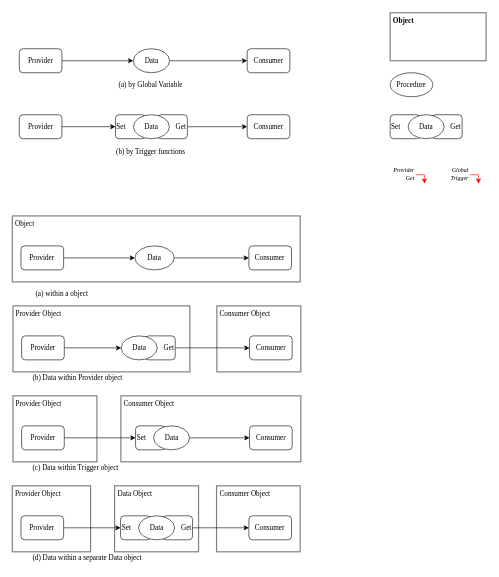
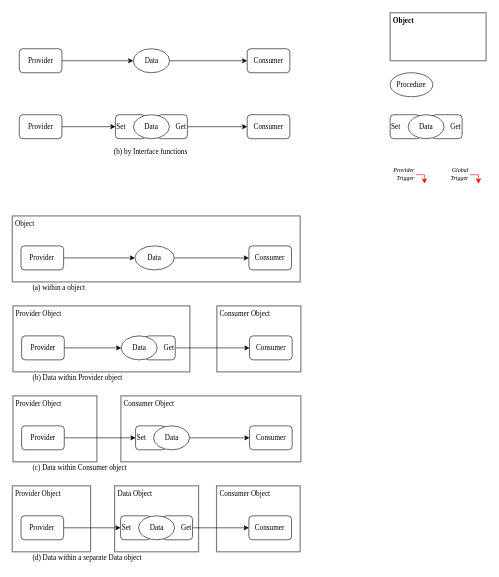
node "(a) by Global Variable": removed
node "(b) by Trigger functions": label "(b) by Trigger functions" -> "(b) by Interface functions"
node "Provider Get": label "Provider Get" -> "Provider Trigger"
node "(a) within a object": moved (74, 294) -> (71, 288)
node "(c) Data within Trigger object": label "(c) Data within Trigger object" -> "(c) Data within Consumer object"
